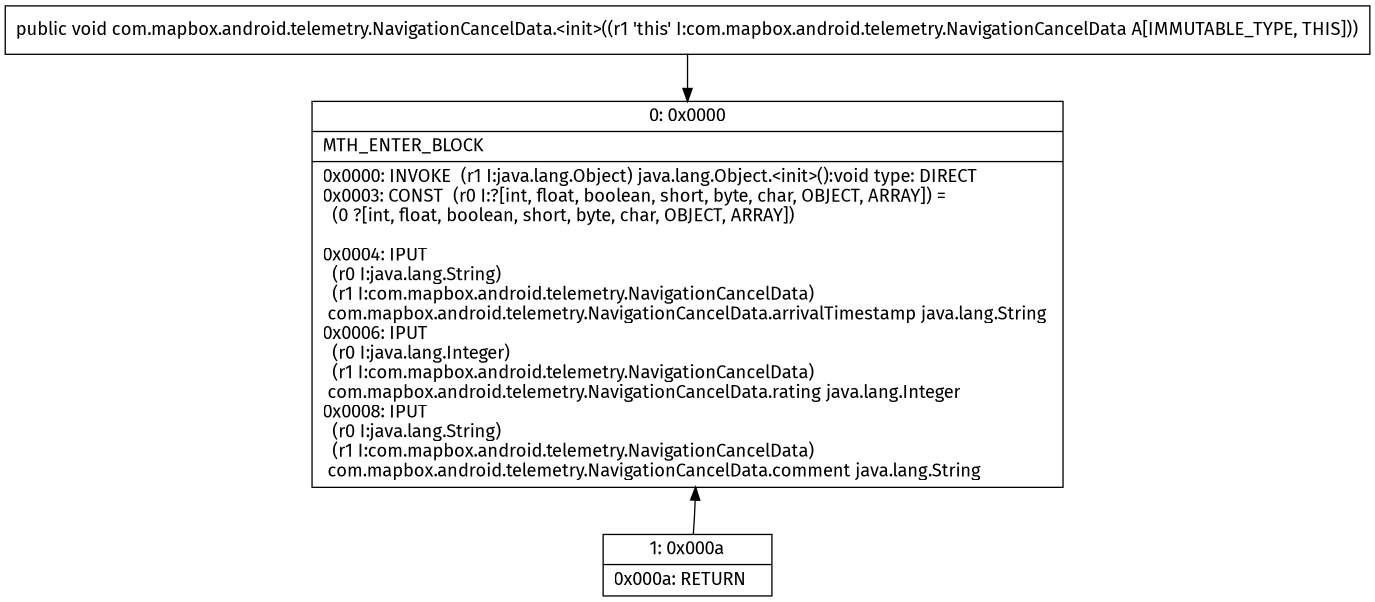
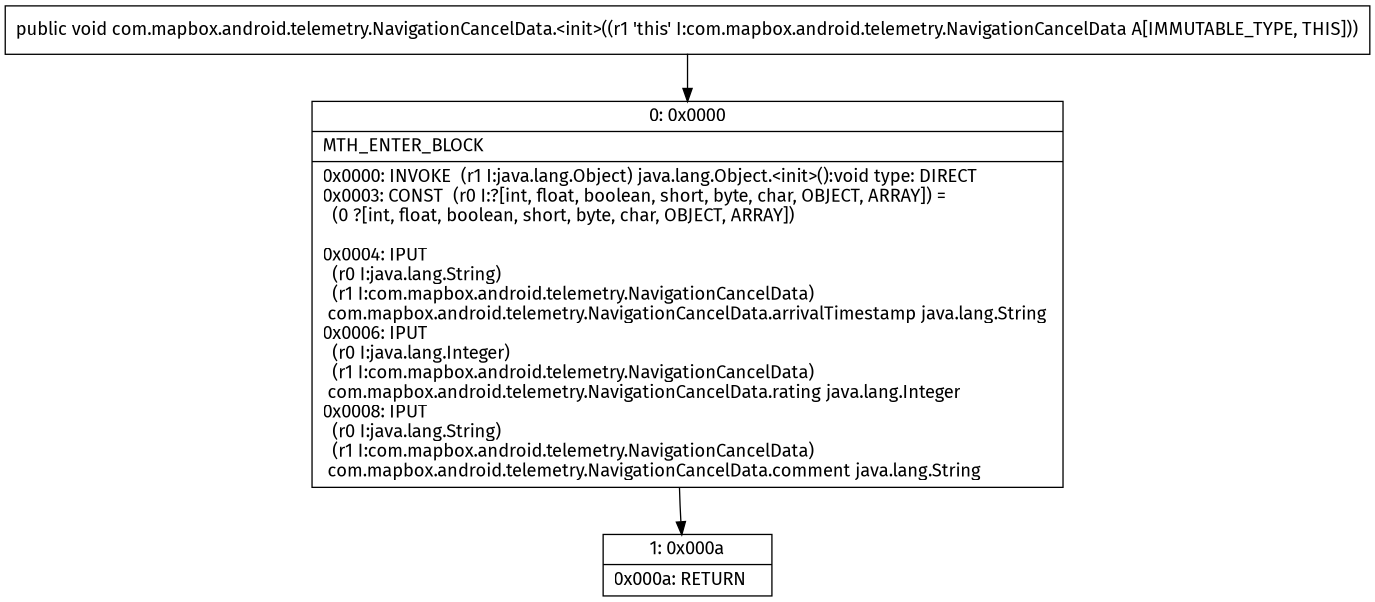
edge "1: 0x000a" -> "0: 0x0000": reversed
